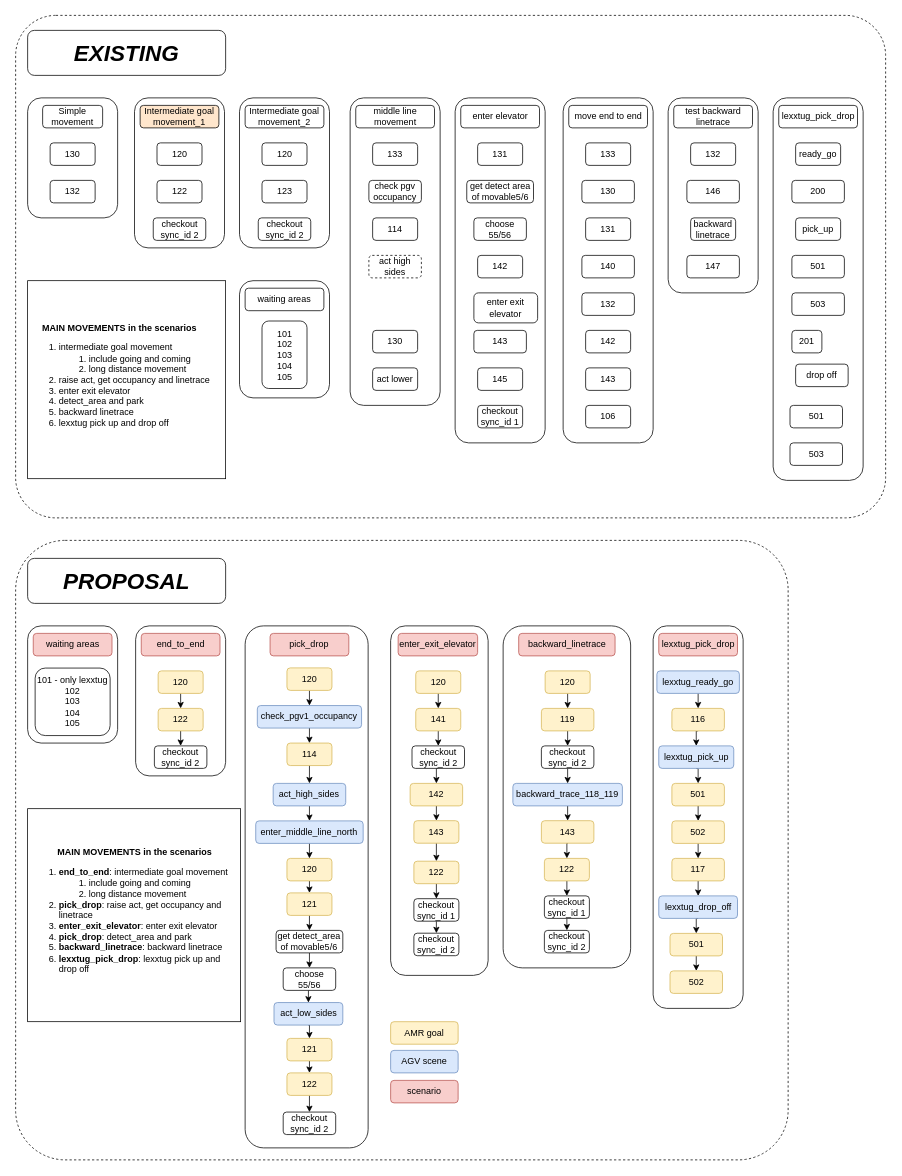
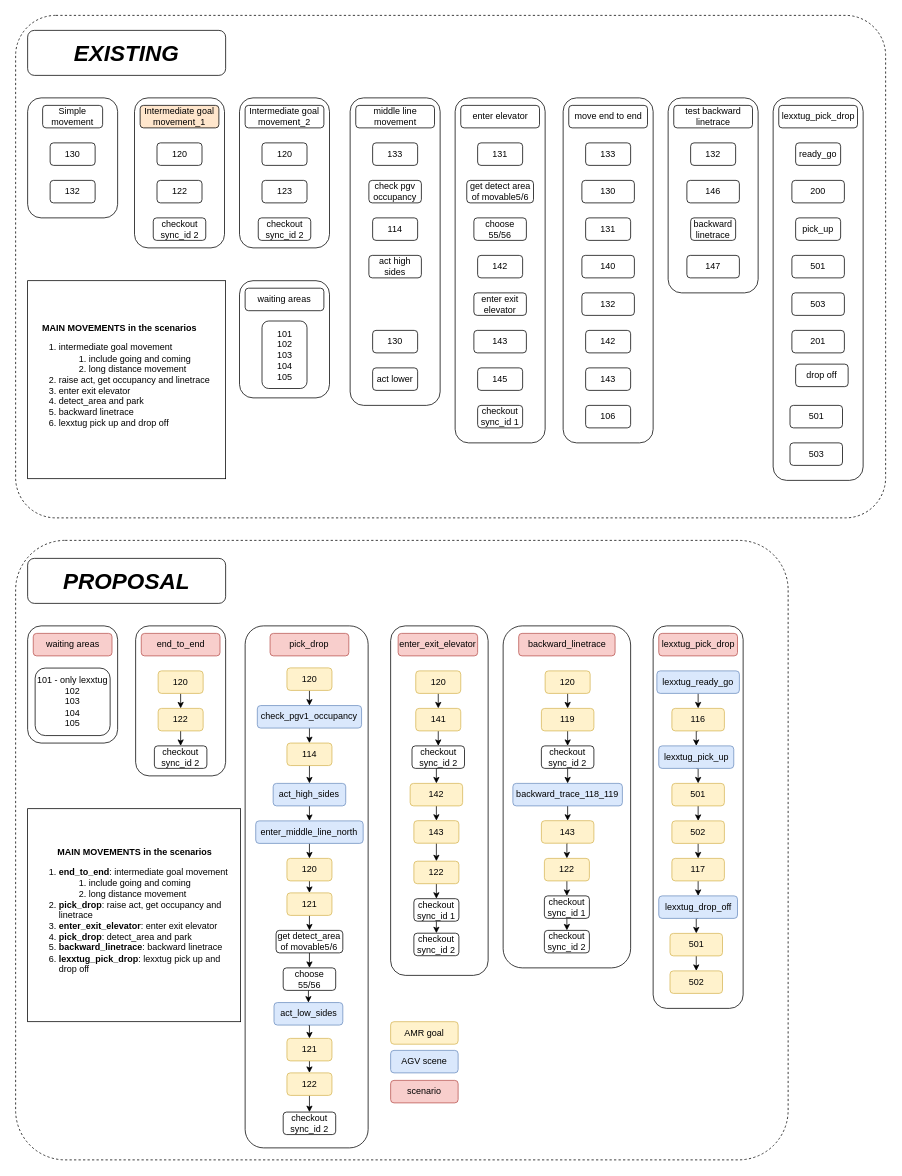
node "act high sides": style dashed -> solid
node "enter exit elevator": size 64x30 -> 53x23
node "201": size 30x23 -> 53x23
